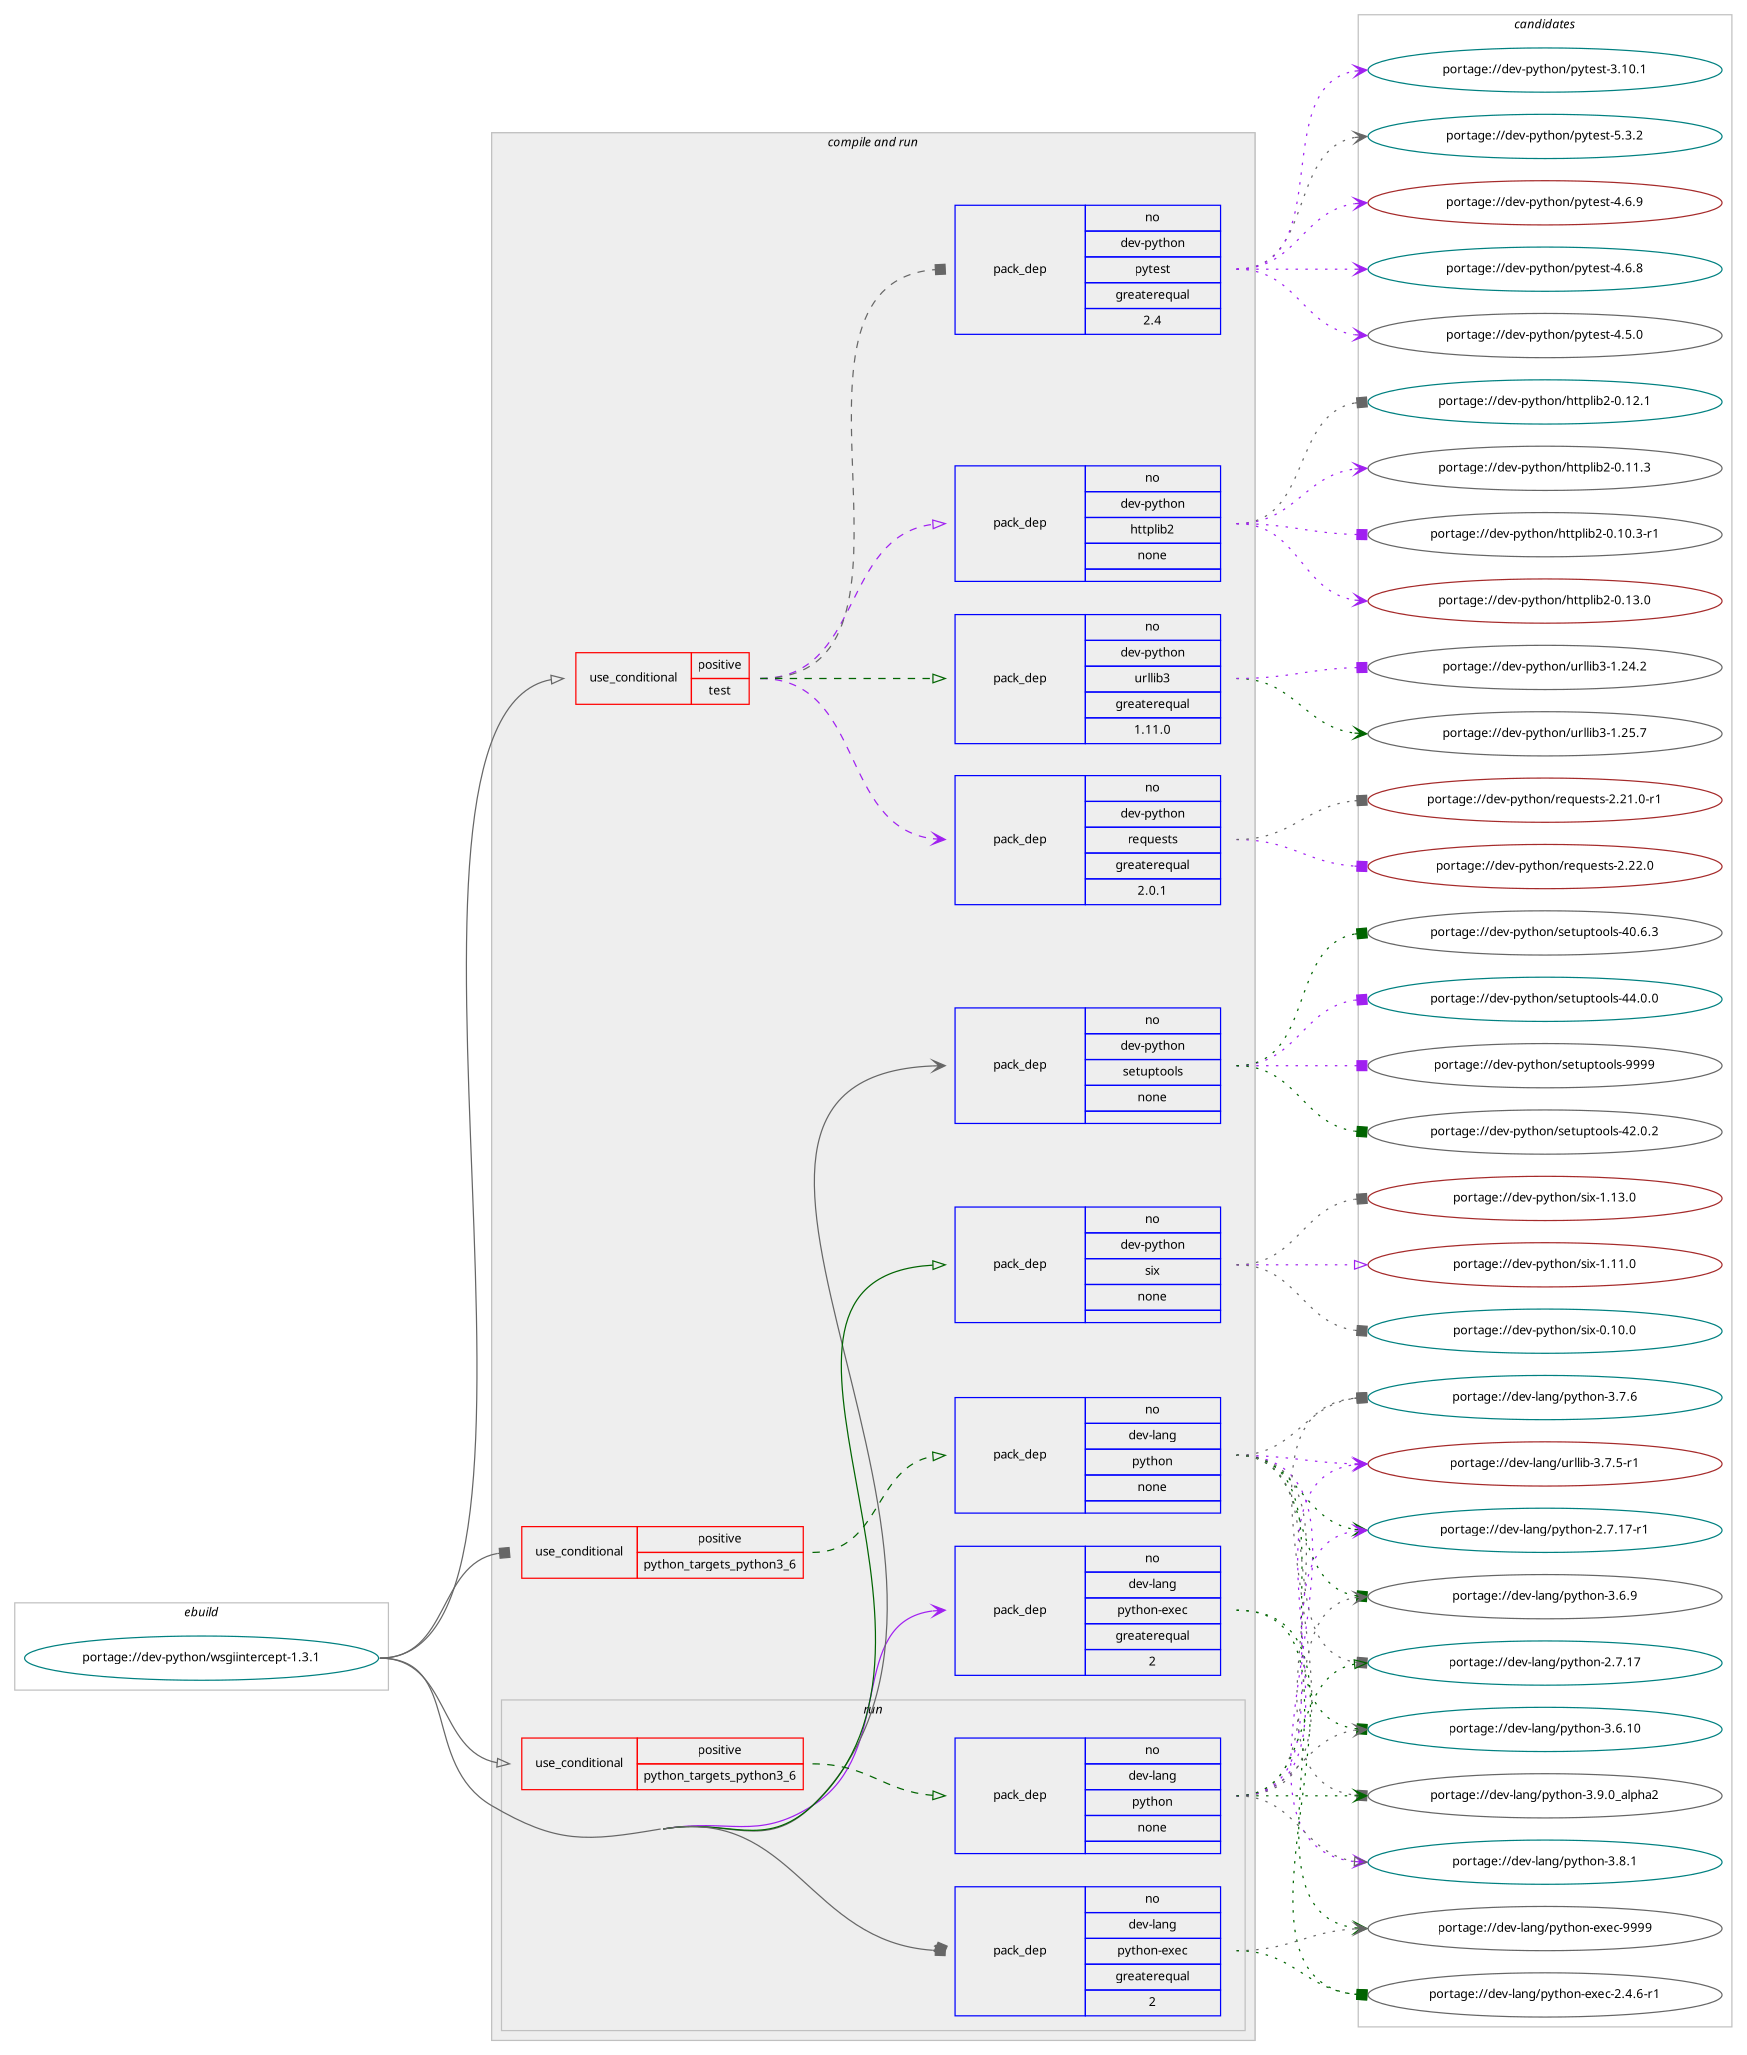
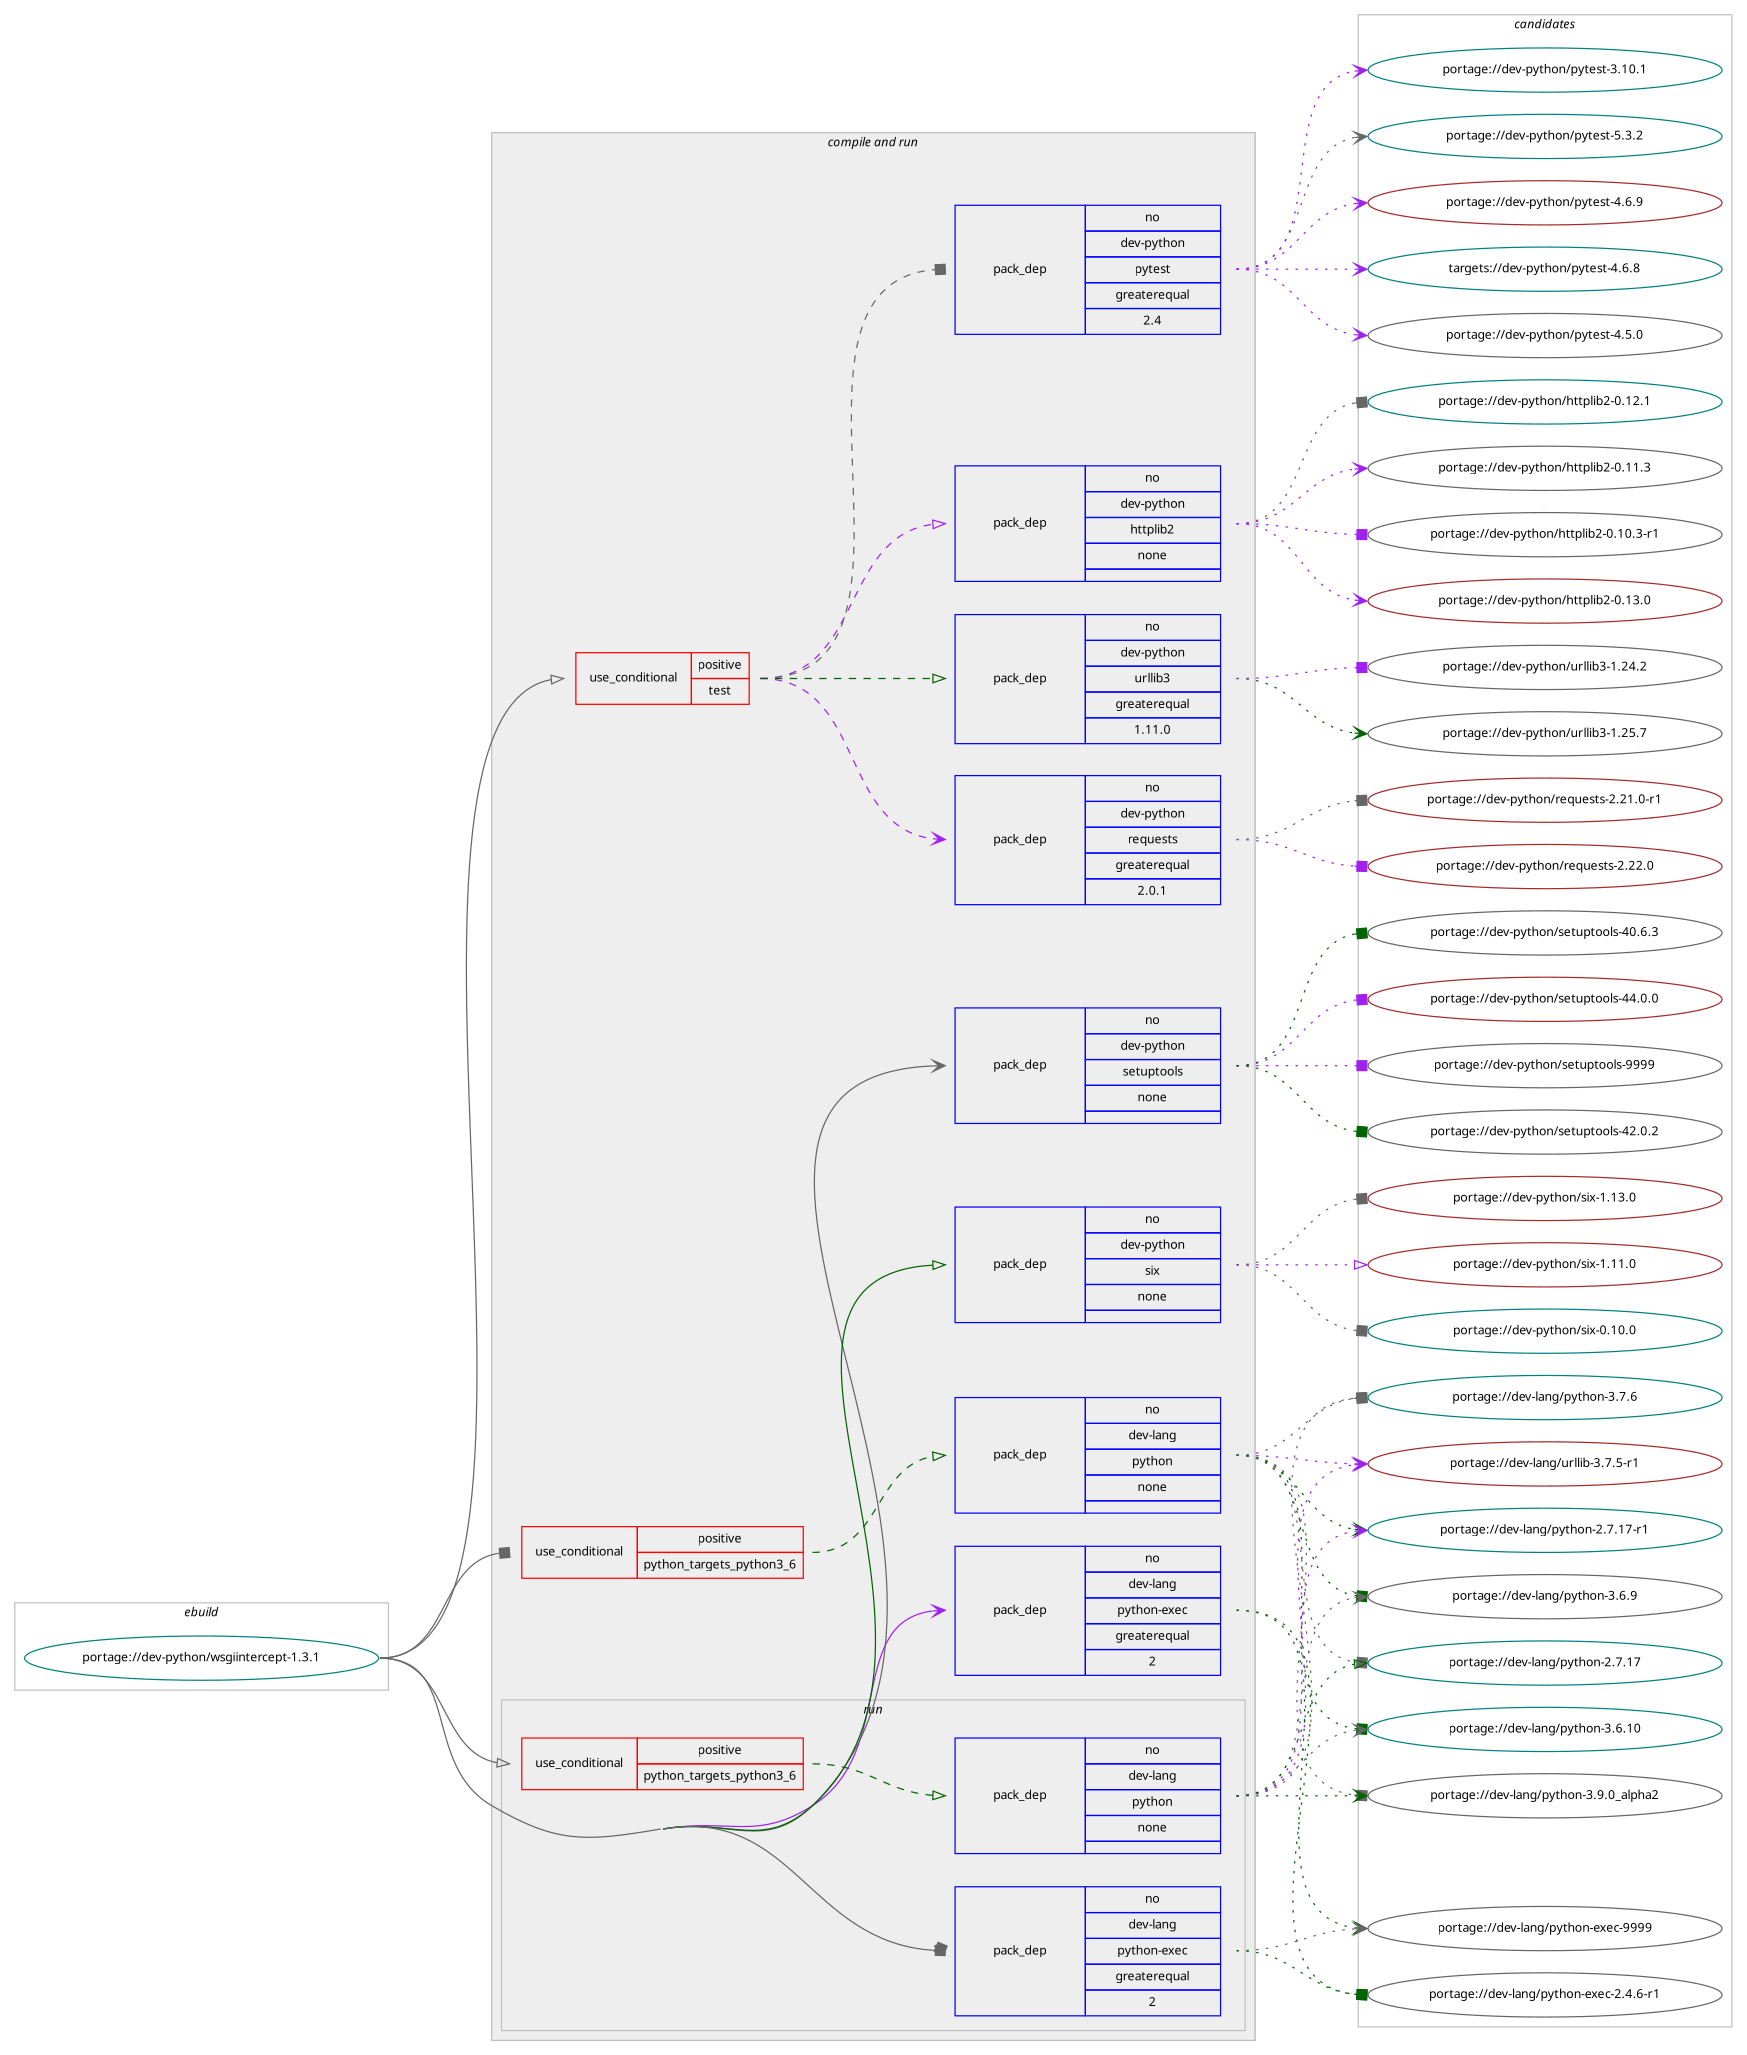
node "portage://dev-python/pytest-4.6.8": label "portage://dev-python/pytest-4.6.8" -> "targets://dev-python/pytest-4.6.8"
node "portage://dev-python/setuptools-44.0.0": color teal -> brown
node "portage://dev-lang/python-3.8.1": removed
